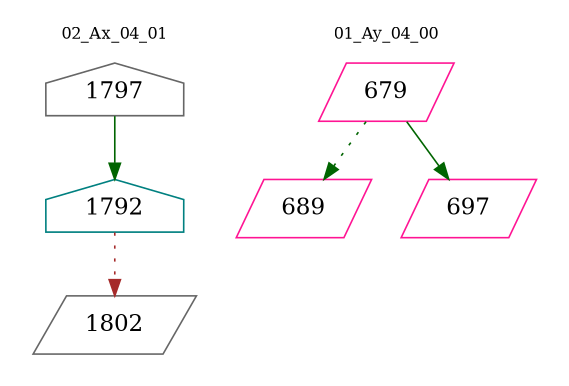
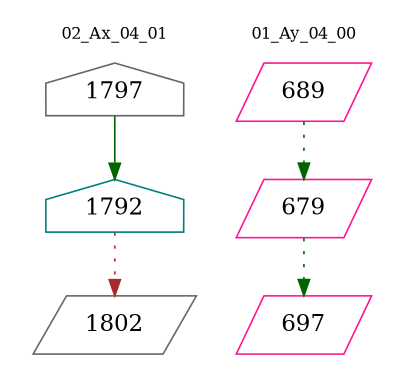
edge "679" -> "689": reversed
edge "679" -> "697": style solid -> dotted
